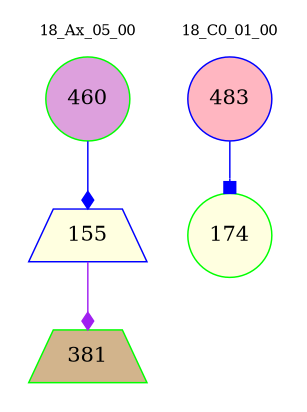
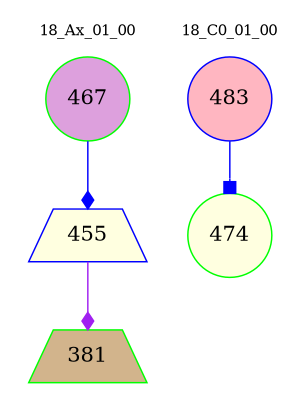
cluster "18_Ax_05_00": label "18_Ax_05_00" -> "18_Ax_01_00"
node "460": label "460" -> "467"
node "155": label "155" -> "455"
node "174": label "174" -> "474"
